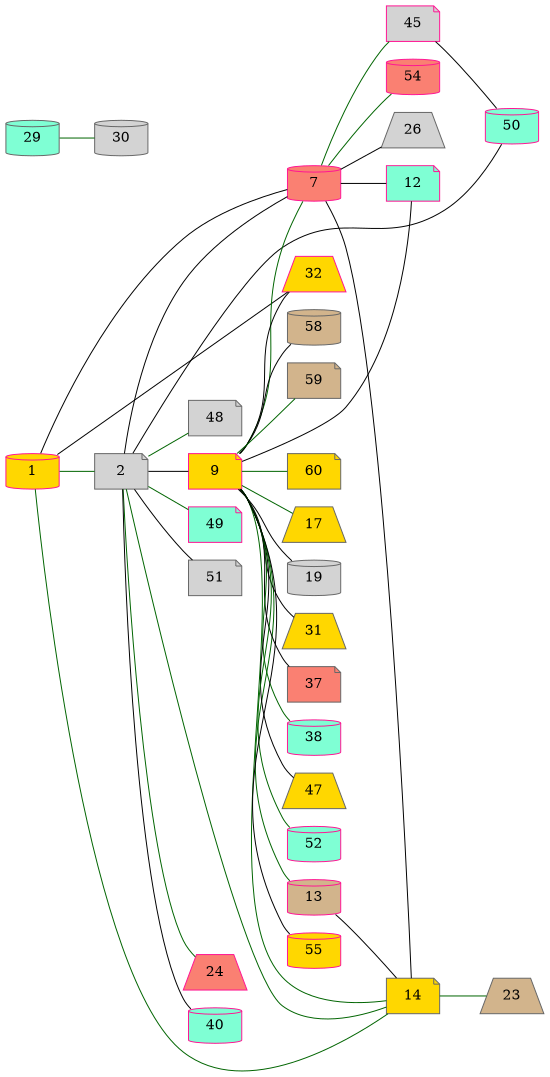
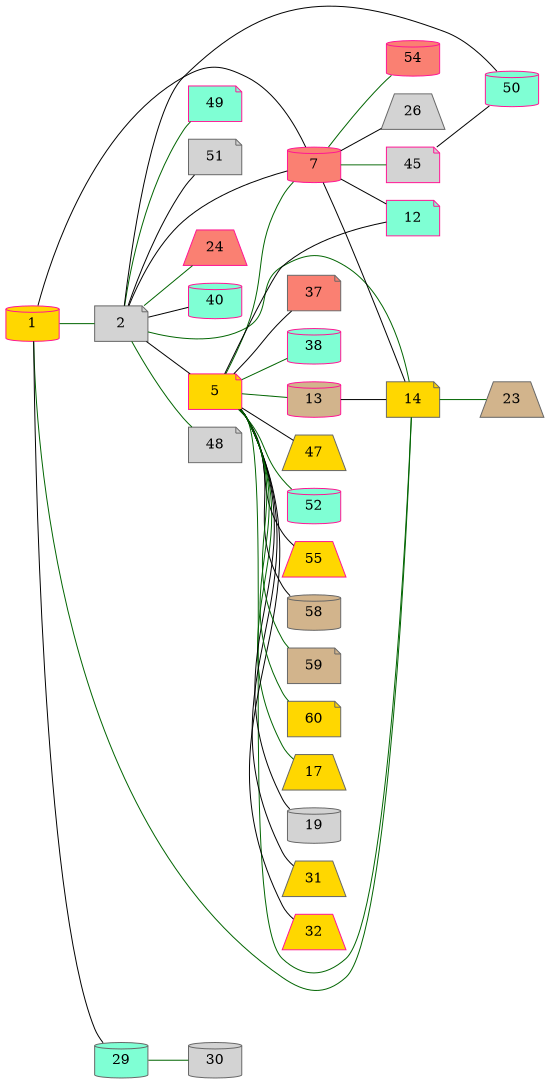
edge "32" -- "1": now "29" -- "1"
node "9": label "9" -> "5"
node "55": shape cylinder -> trapezium
